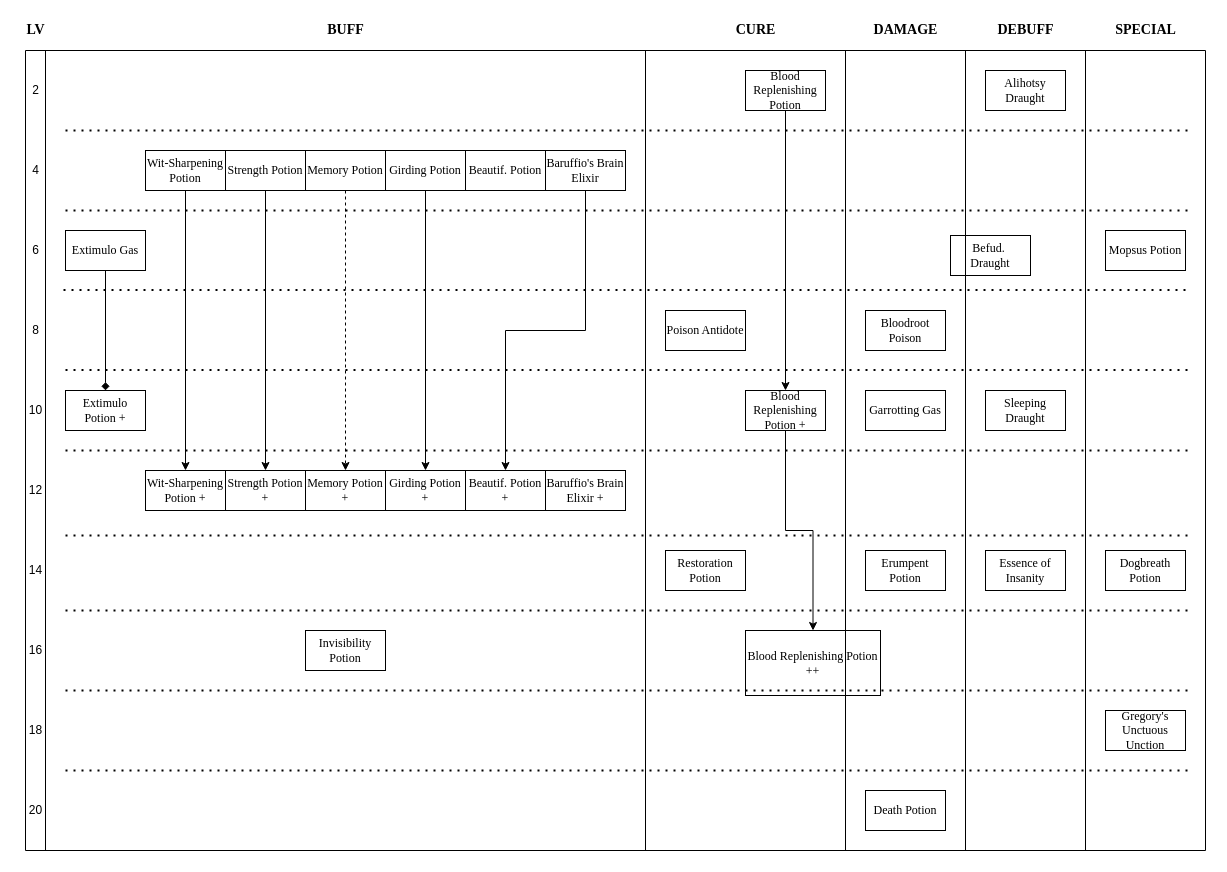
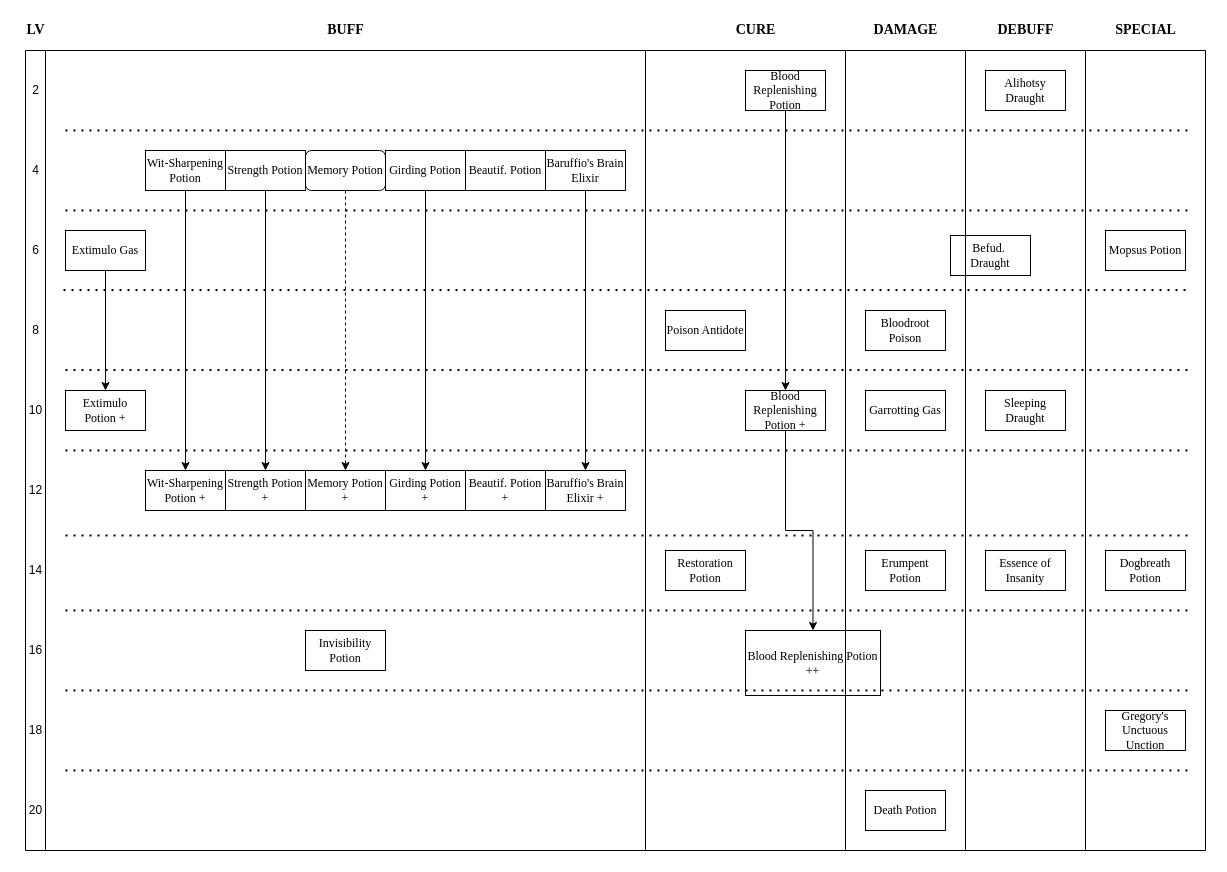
node "Memory Potion": shape rectangle -> rounded rectangle
edge "Baruffio's Brain Elixir" -> "Beautif. Potion +": now "Baruffio's Brain Elixir" -> "Baruffio's Brain Elixir +"
edge "Extimulo Gas" -> "Extimulo Potion +": arrowhead diamond -> classic
